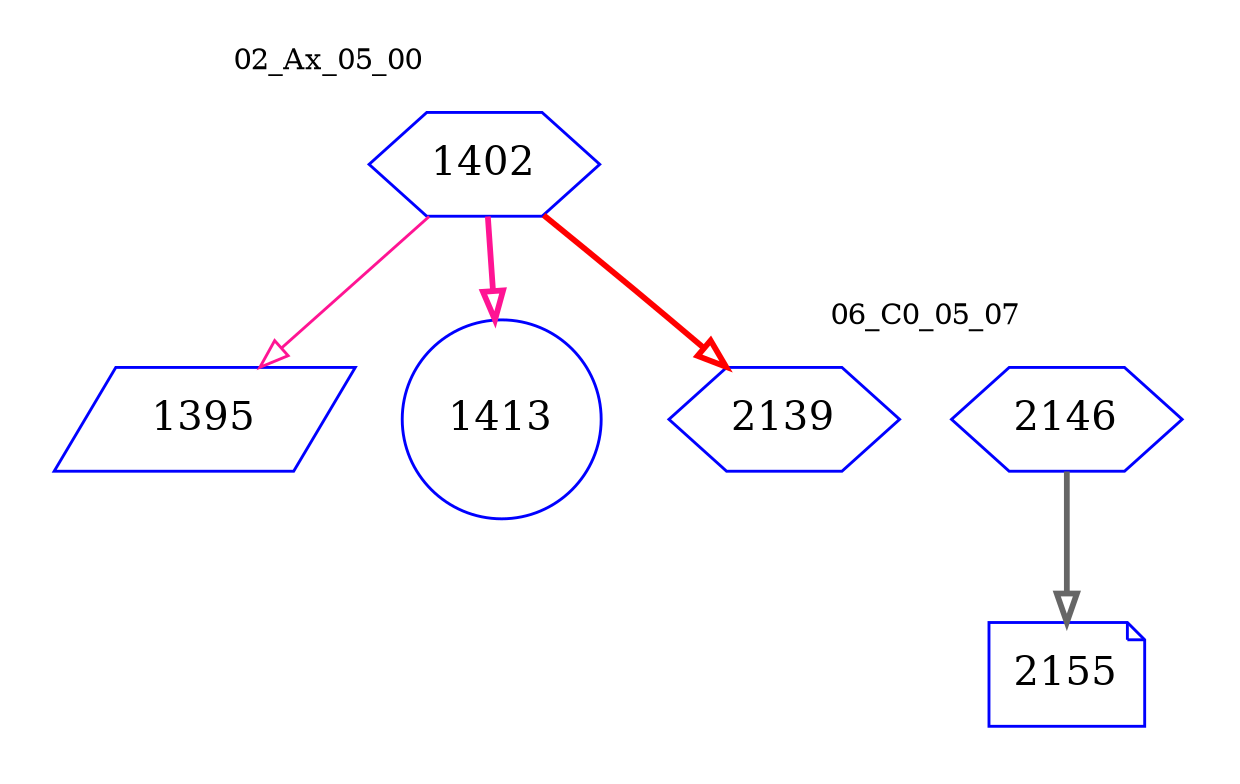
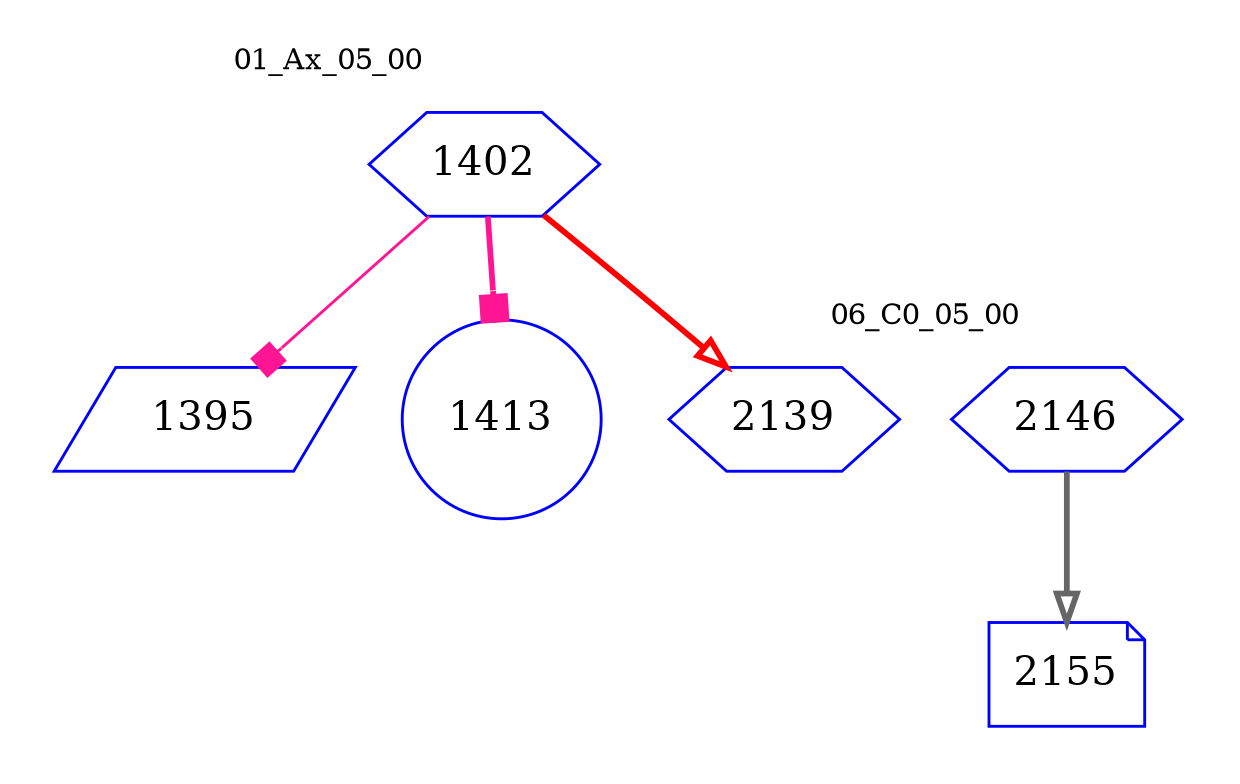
cluster "02_Ax_05_00": label "02_Ax_05_00" -> "01_Ax_05_00"
edge "1402" -> "1413": arrowhead onormal -> box
edge "1402" -> "1395": arrowhead onormal -> box
cluster "06_C0_05_07": label "06_C0_05_07" -> "06_C0_05_00"
